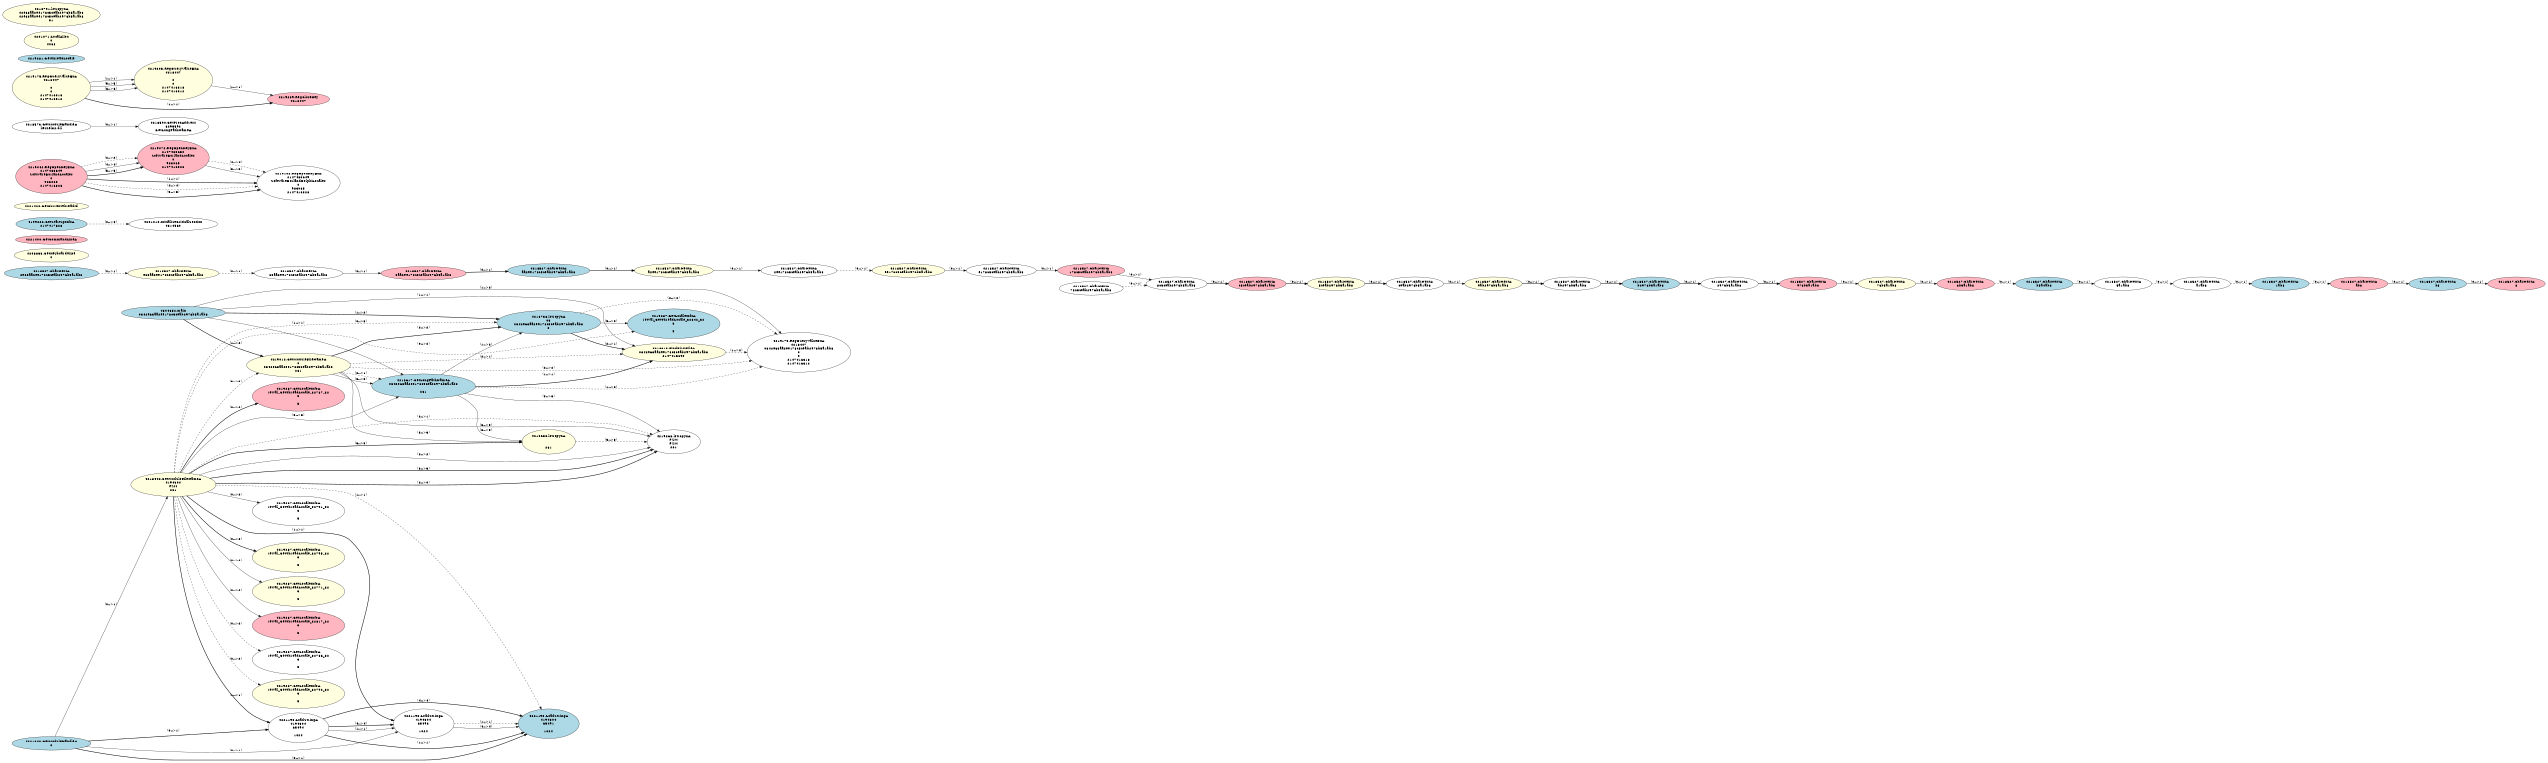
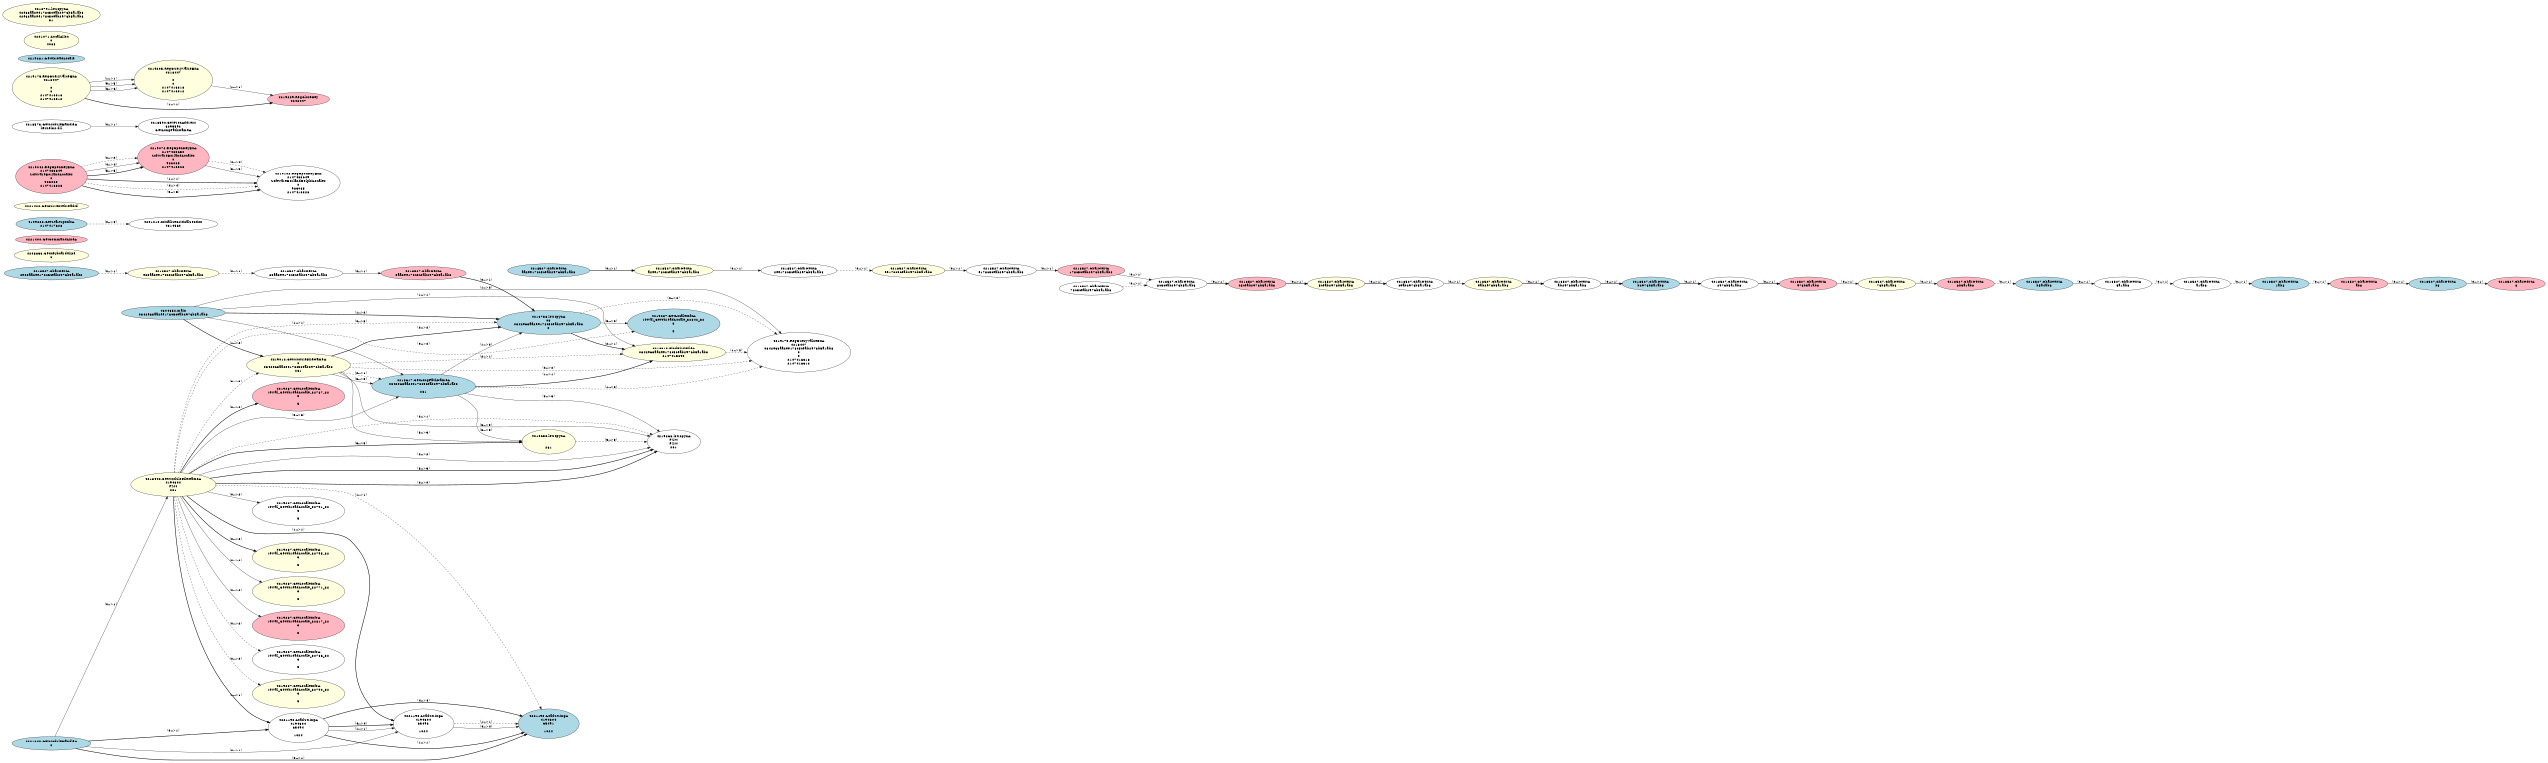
node "4219239.RegCloseKey 4218447": label "4219239.RegCloseKey 4218447" -> "4219239.RegCloseKey 4248447"
edge "4218527.CharNextA 3aa2ee178c5ceab2976b5a1ab8" -> "4218527.CharNextA aa2ee178c5ceab2976b5a1ab8": now "4218527.CharNextA 3aa2ee178c5ceab2976b5a1ab8" -> "4218738.lstrcpynA 03 0342e63aa2ee178c5ceab2976b5a1ab8 3"
